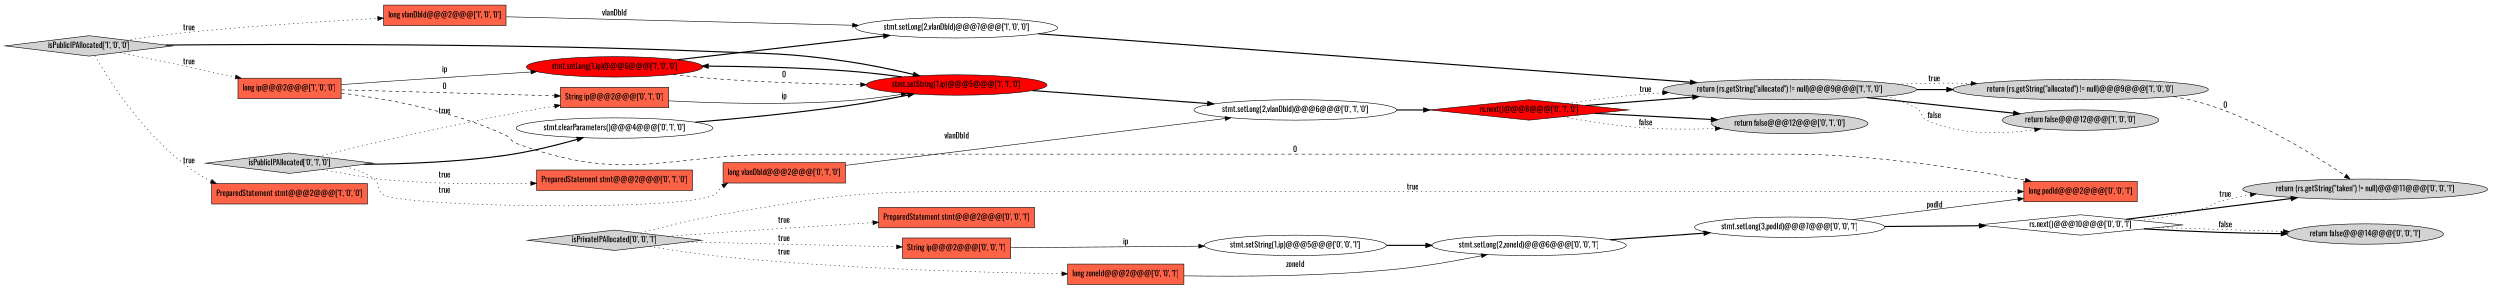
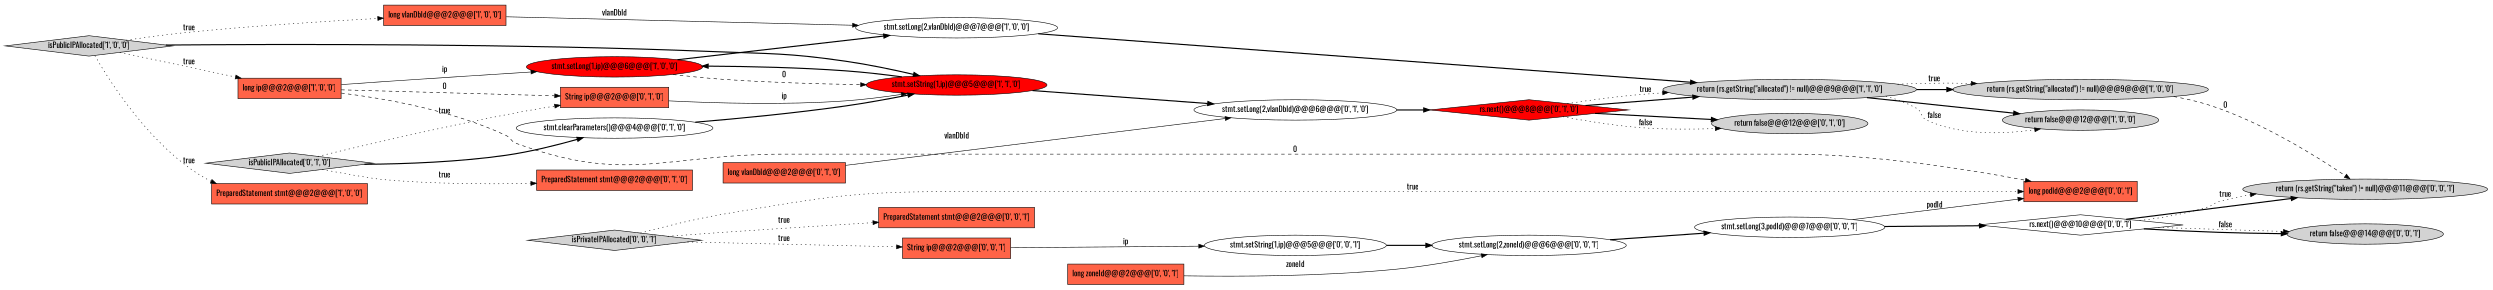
edge "isPublicIPAllocated['0', '1', '0']" -> "long vlanDbId@@@2@@@['0', '1', '0']": removed, label "true"
edge "isPrivateIPAllocated['0', '0', '1']" -> "long zoneId@@@2@@@['0', '0', '1']": removed, label "true"
